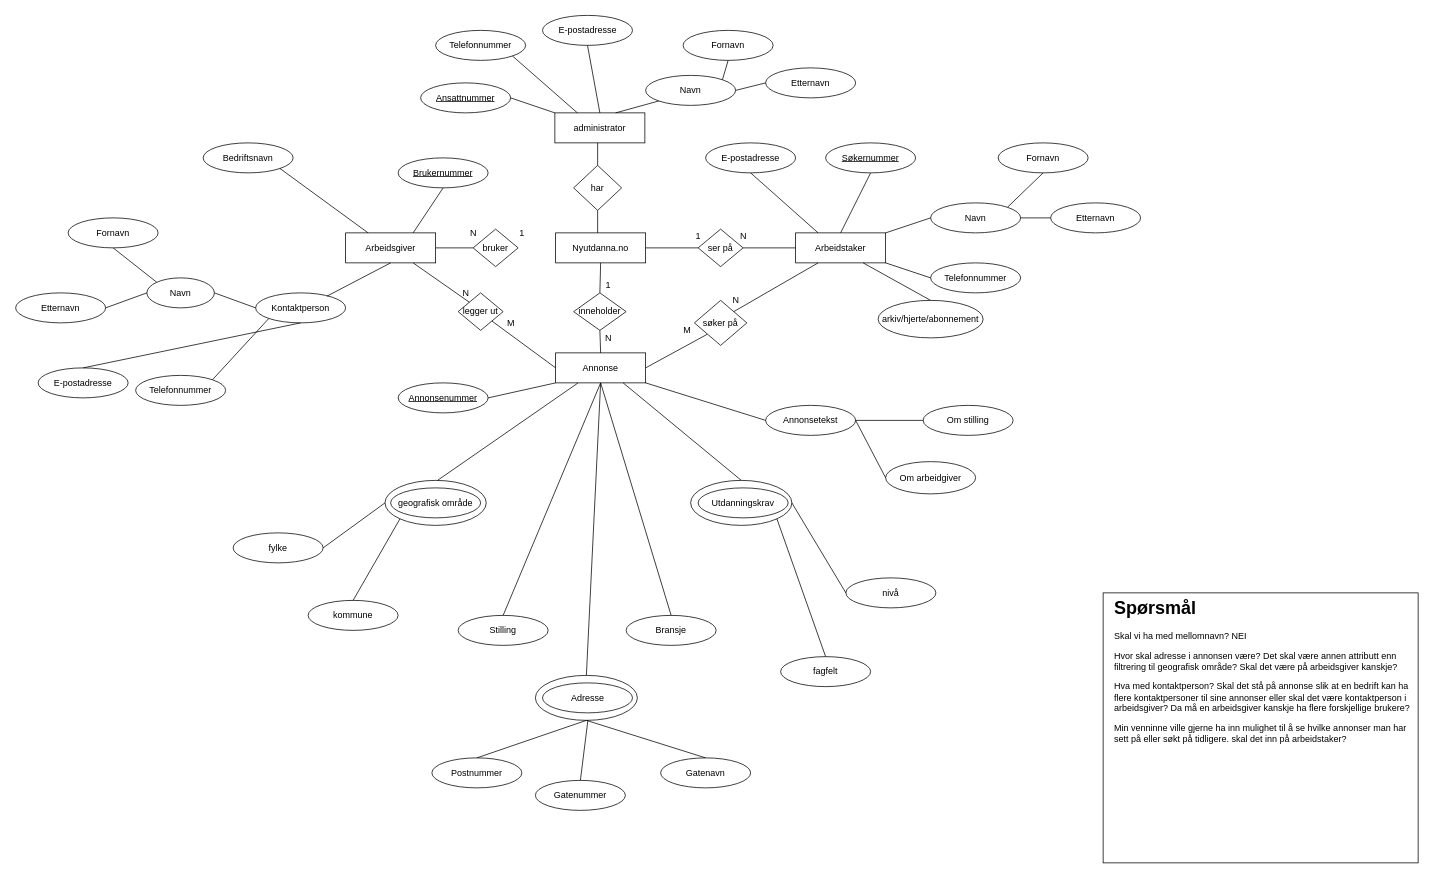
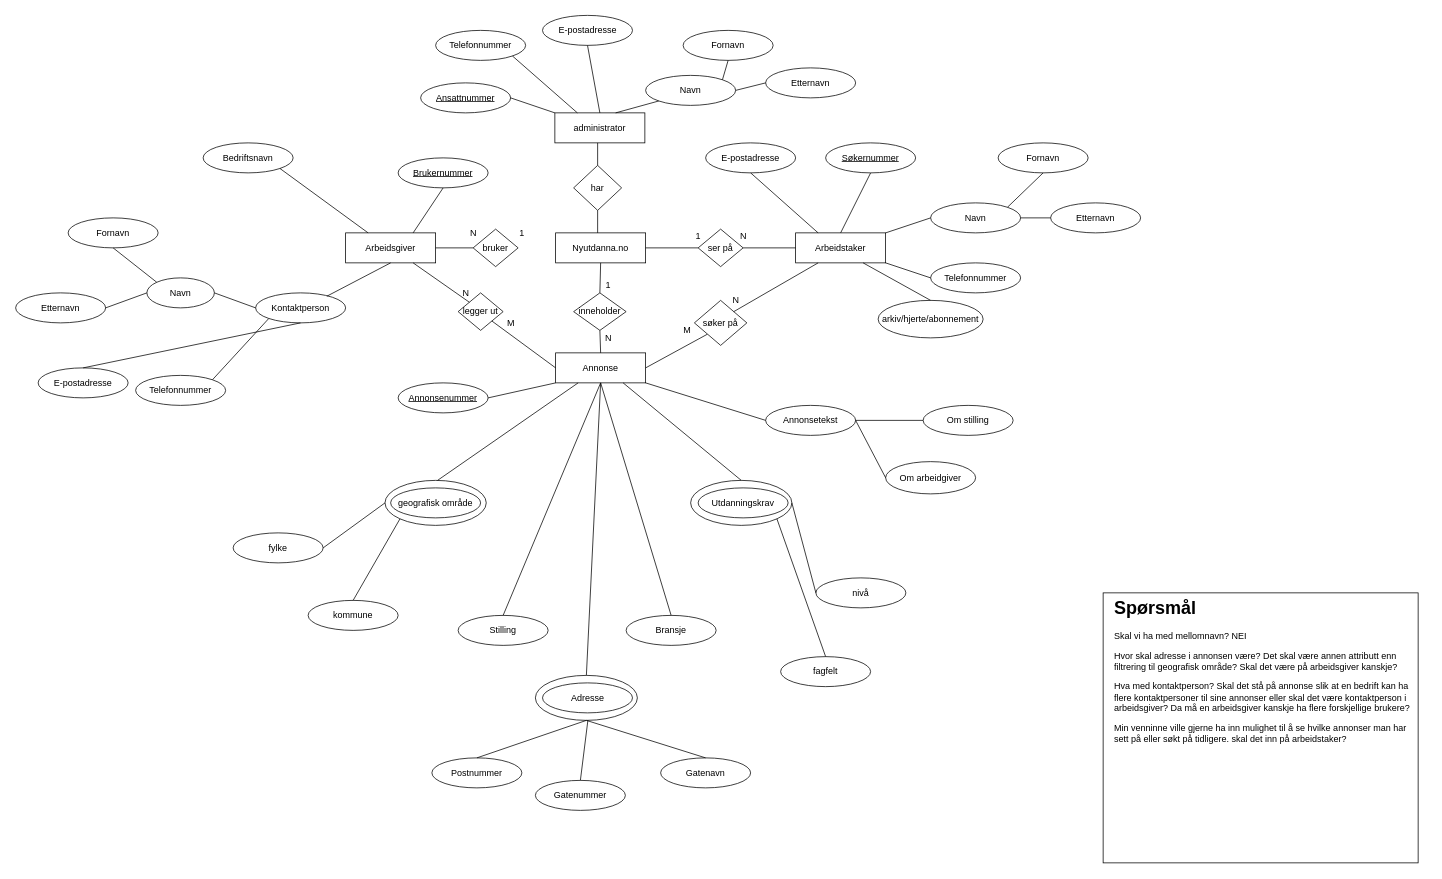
node "nivå": moved (891, 593) -> (861, 593)
